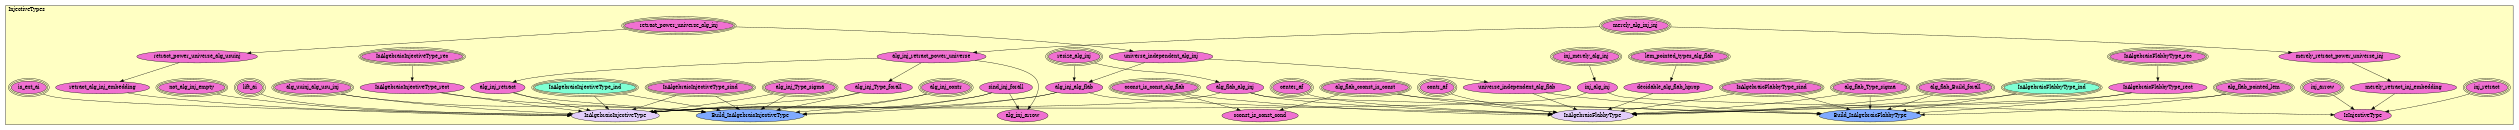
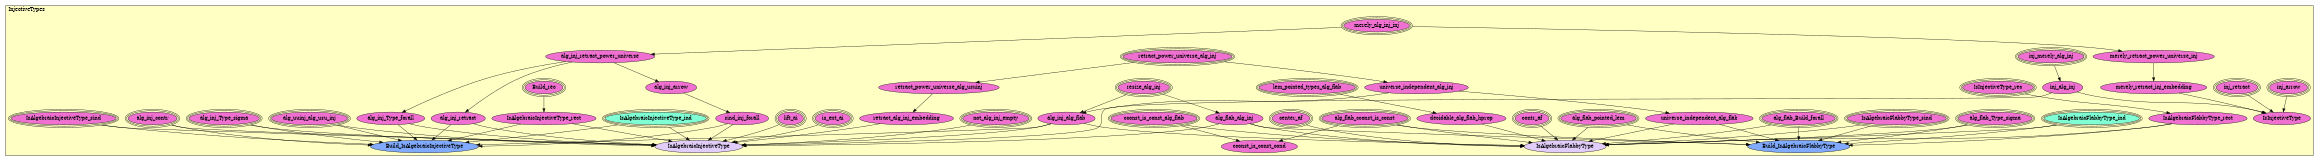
node "IsAlgebraicInjectiveType_rec": label "IsAlgebraicInjectiveType_rec" -> "Build_rec"
node "IsAlgebraicFlabbyType_rec": label "IsAlgebraicFlabbyType_rec" -> "IsInjectiveType_rec"
edge "sind_inj_forall" -> "alg_inj_arrow": reversed
